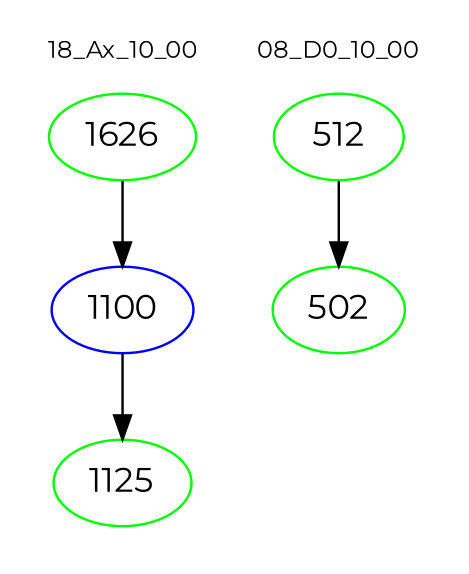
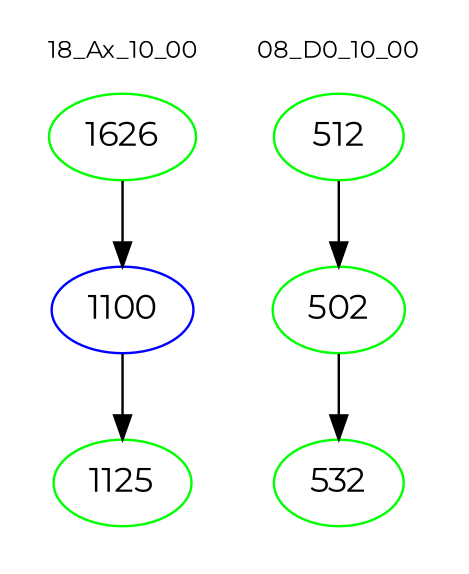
node "532": added
